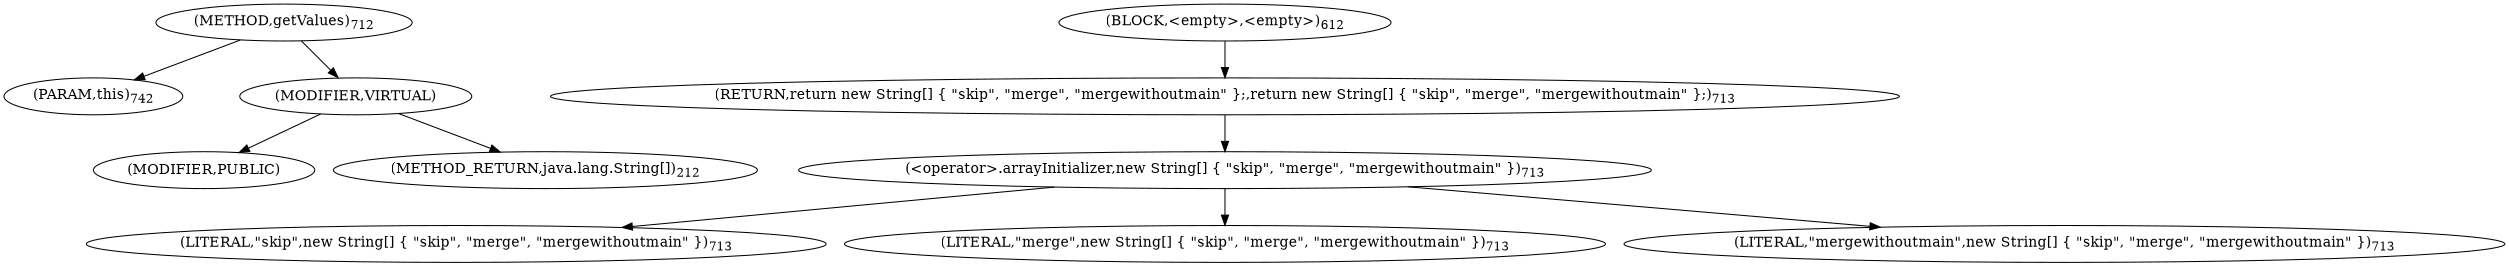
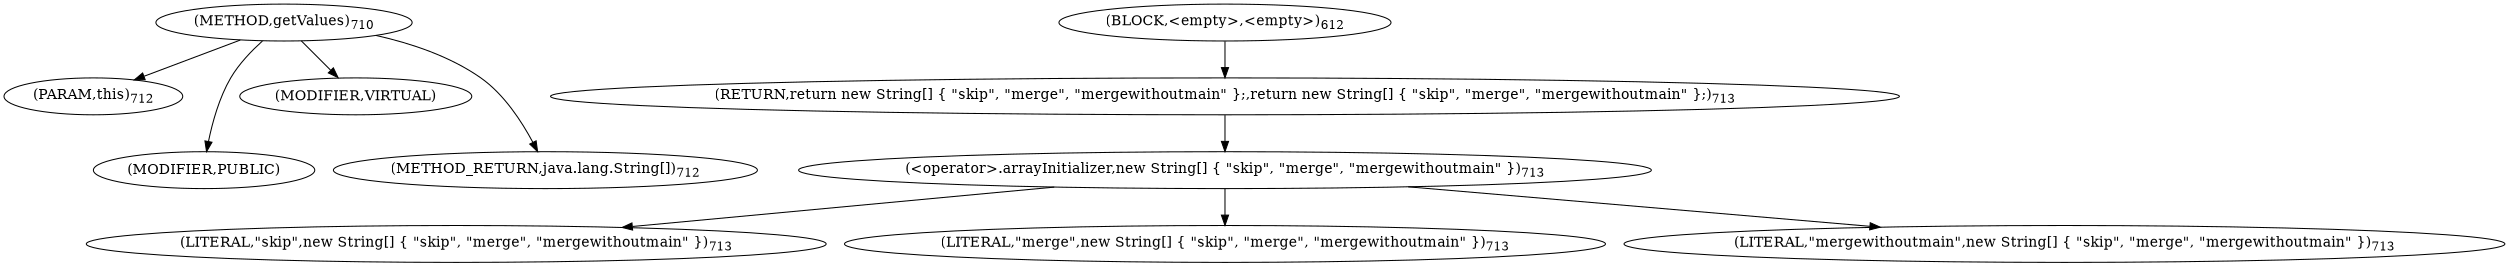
node "(METHOD,getValues)": text "712" -> "710"
node "(PARAM,this)": text "742" -> "712"
edge "(MODIFIER,VIRTUAL)" -> "(MODIFIER,PUBLIC)": now "(METHOD,getValues)" -> "(MODIFIER,PUBLIC)"
edge "(MODIFIER,VIRTUAL)" -> "(METHOD_RETURN,java.lang.String[])": now "(METHOD,getValues)" -> "(METHOD_RETURN,java.lang.String[])"
node "(METHOD_RETURN,java.lang.String[])": text "212" -> "712"
